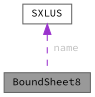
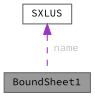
node "BoundSheet8": label "BoundSheet8" -> "BoundSheet1"
